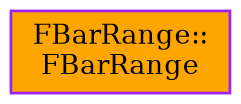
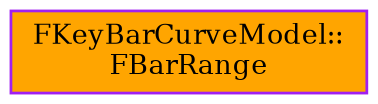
node "FBarRange:: FBarRange": label "FBarRange:: FBarRange" -> "FKeyBarCurveModel:: FBarRange"
